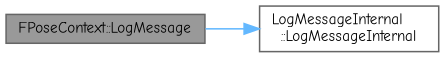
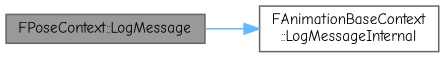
node "LogMessageInternal ::LogMessageInternal": label "LogMessageInternal ::LogMessageInternal" -> "FAnimationBaseContext ::LogMessageInternal"
